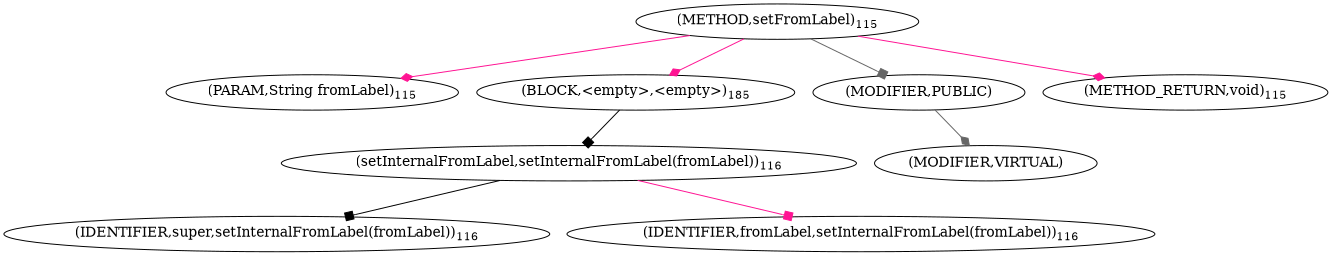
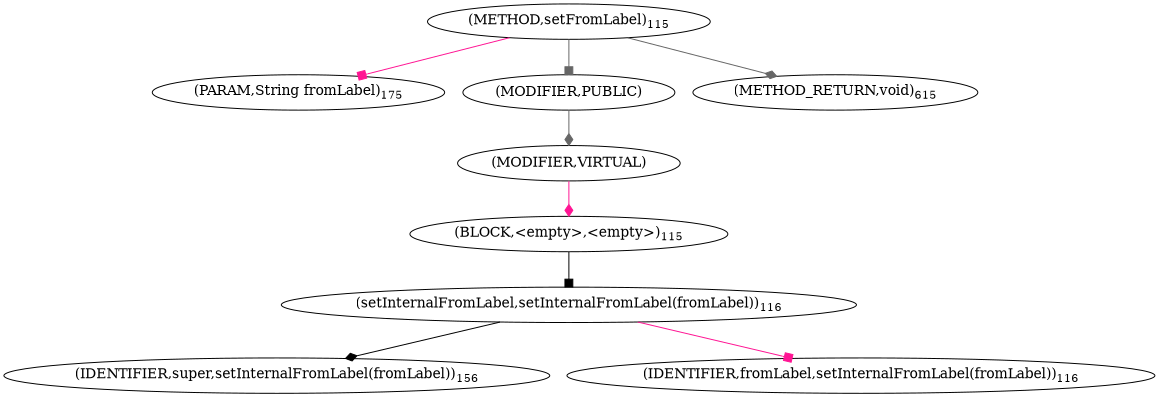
edge "(METHOD,setFromLabel)" -> "(BLOCK,<empty>,<empty>)": now "(MODIFIER,VIRTUAL)" -> "(BLOCK,<empty>,<empty>)"
edge "(METHOD,setFromLabel)" -> "(PARAM,String fromLabel)": arrowhead diamond -> box
edge "(METHOD,setFromLabel)" -> "(METHOD_RETURN,void)": color deeppink -> gray40
node "(PARAM,String fromLabel)": text "115" -> "175"
node "(BLOCK,<empty>,<empty>)": text "185" -> "115"
node "(METHOD_RETURN,void)": text "115" -> "615"
edge "(setInternalFromLabel,setInternalFromLabel(fromLabel))" -> "(IDENTIFIER,super,setInternalFromLabel(fromLabel))": arrowhead box -> diamond
node "(IDENTIFIER,super,setInternalFromLabel(fromLabel))": text "116" -> "156"
